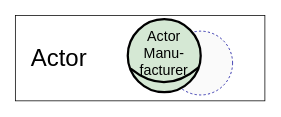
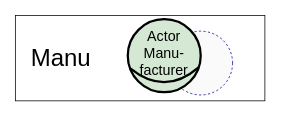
node "Actor": label "Actor" -> "Manu"
